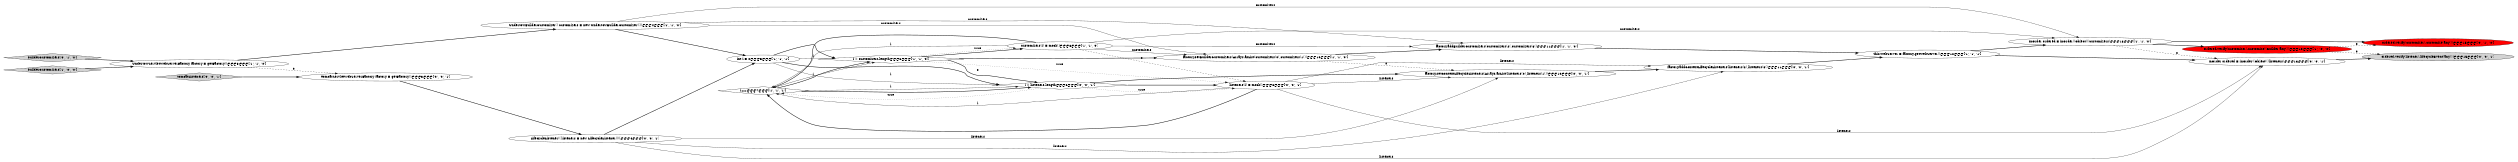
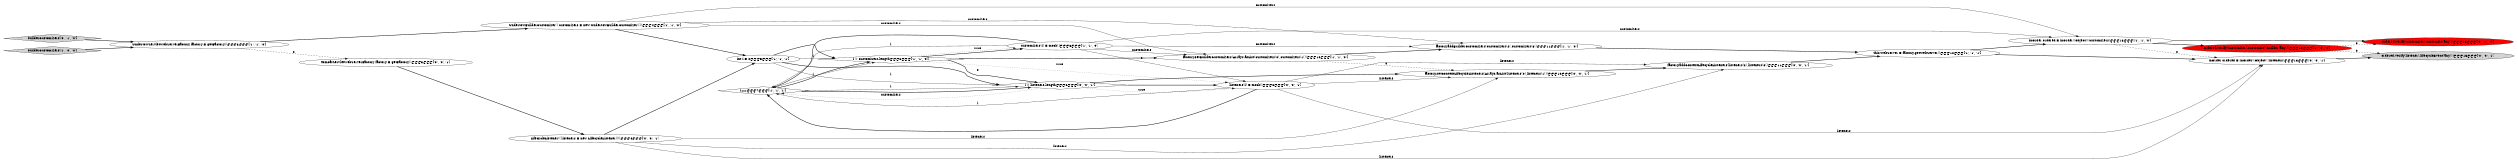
edge "customizers(i( = mock()@@@8@@@['1', '1', '0']" -> "listeners(i( = mock()@@@8@@@['0', '0', '1']": style dashed -> solid
node "tomcatListeners['0', '0', '1']": removed
edge "i < listeners.length@@@6@@@['0', '0', '1']" -> "i++@@@7@@@['1', '1', '1']": label "true" -> "customizers"
